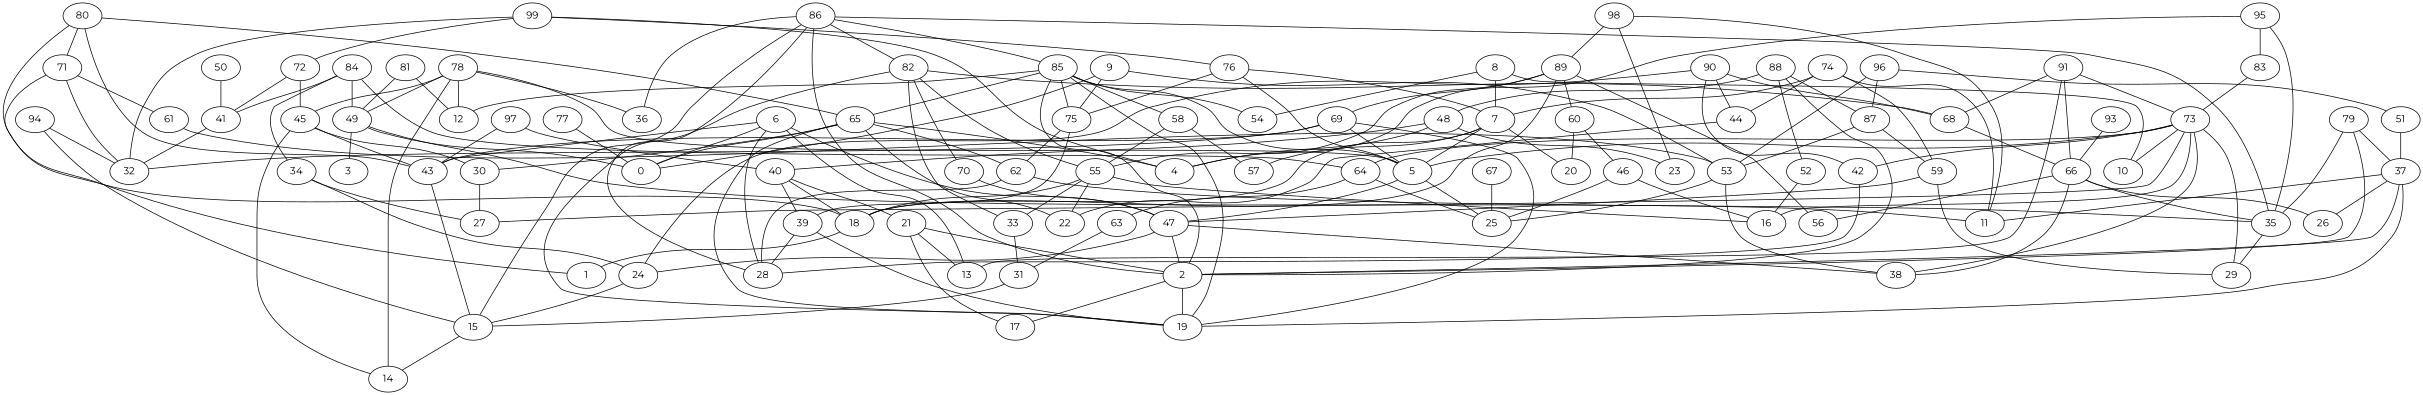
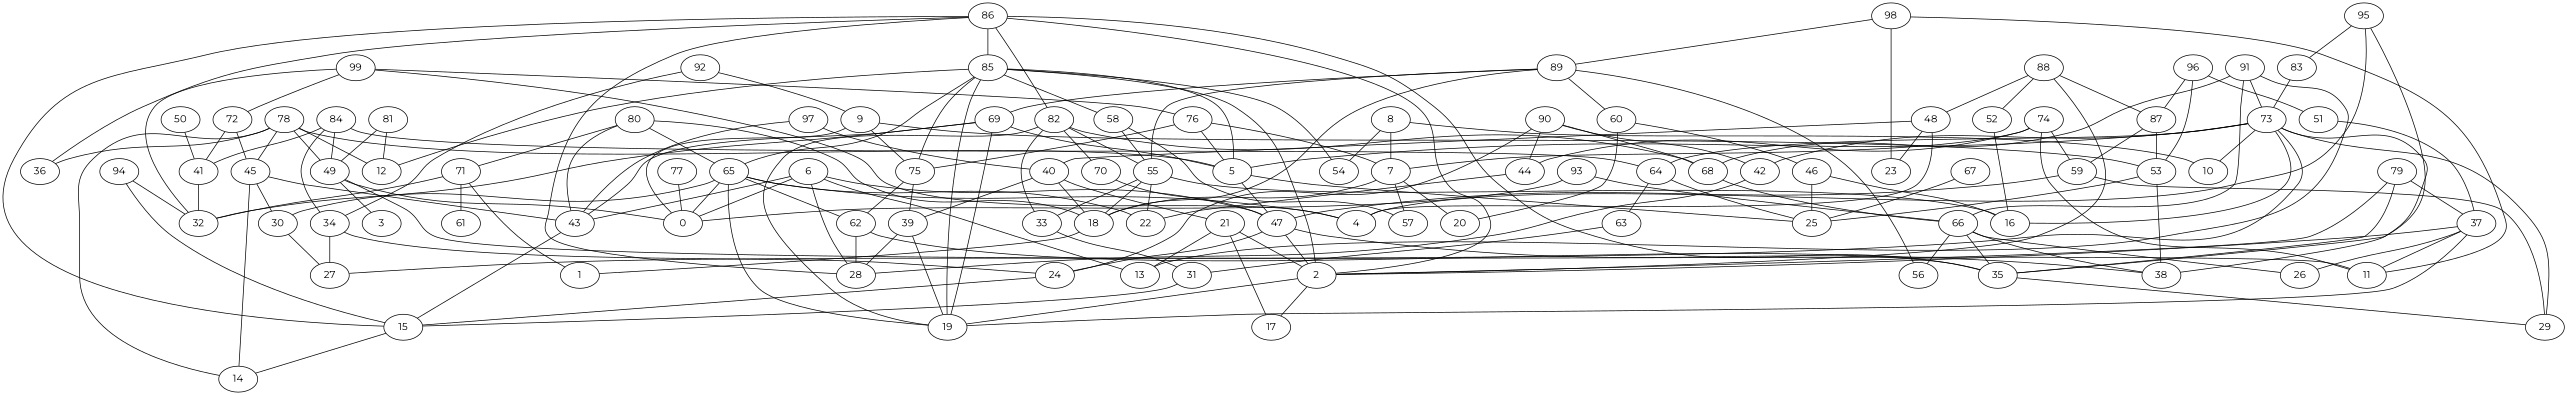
node "92": added
edge "61" -- "53": removed
edge "7" -- "5": removed
edge "93" -- "0": added
